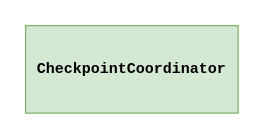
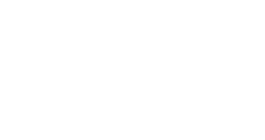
node "CheckpointCoordinator": removed
